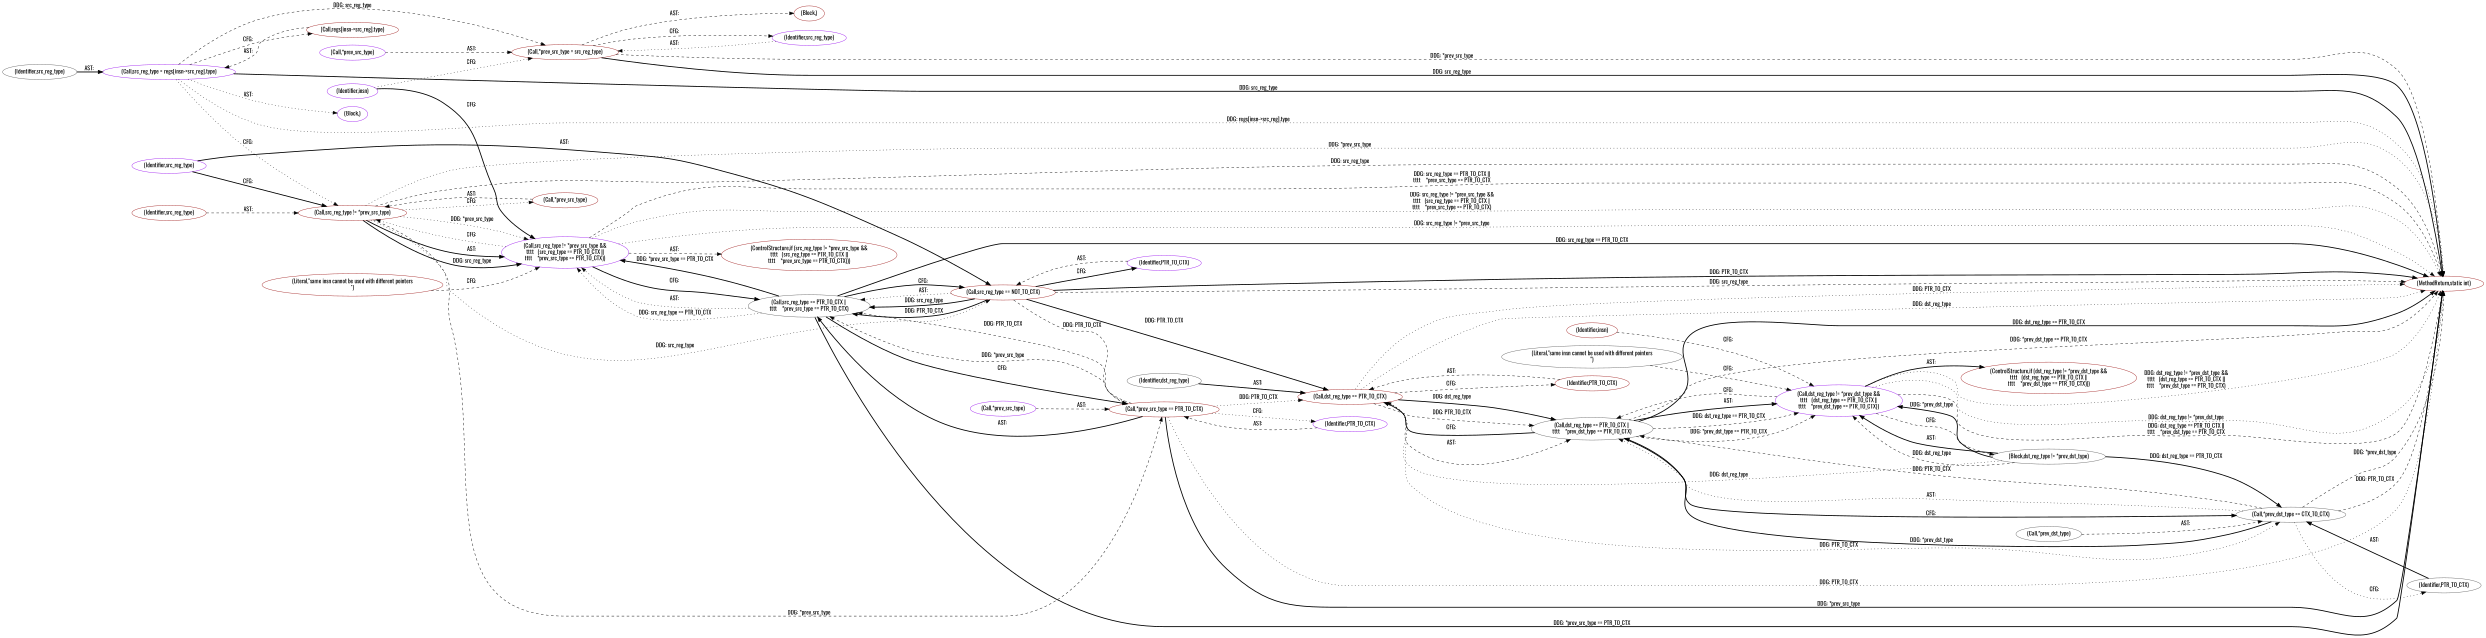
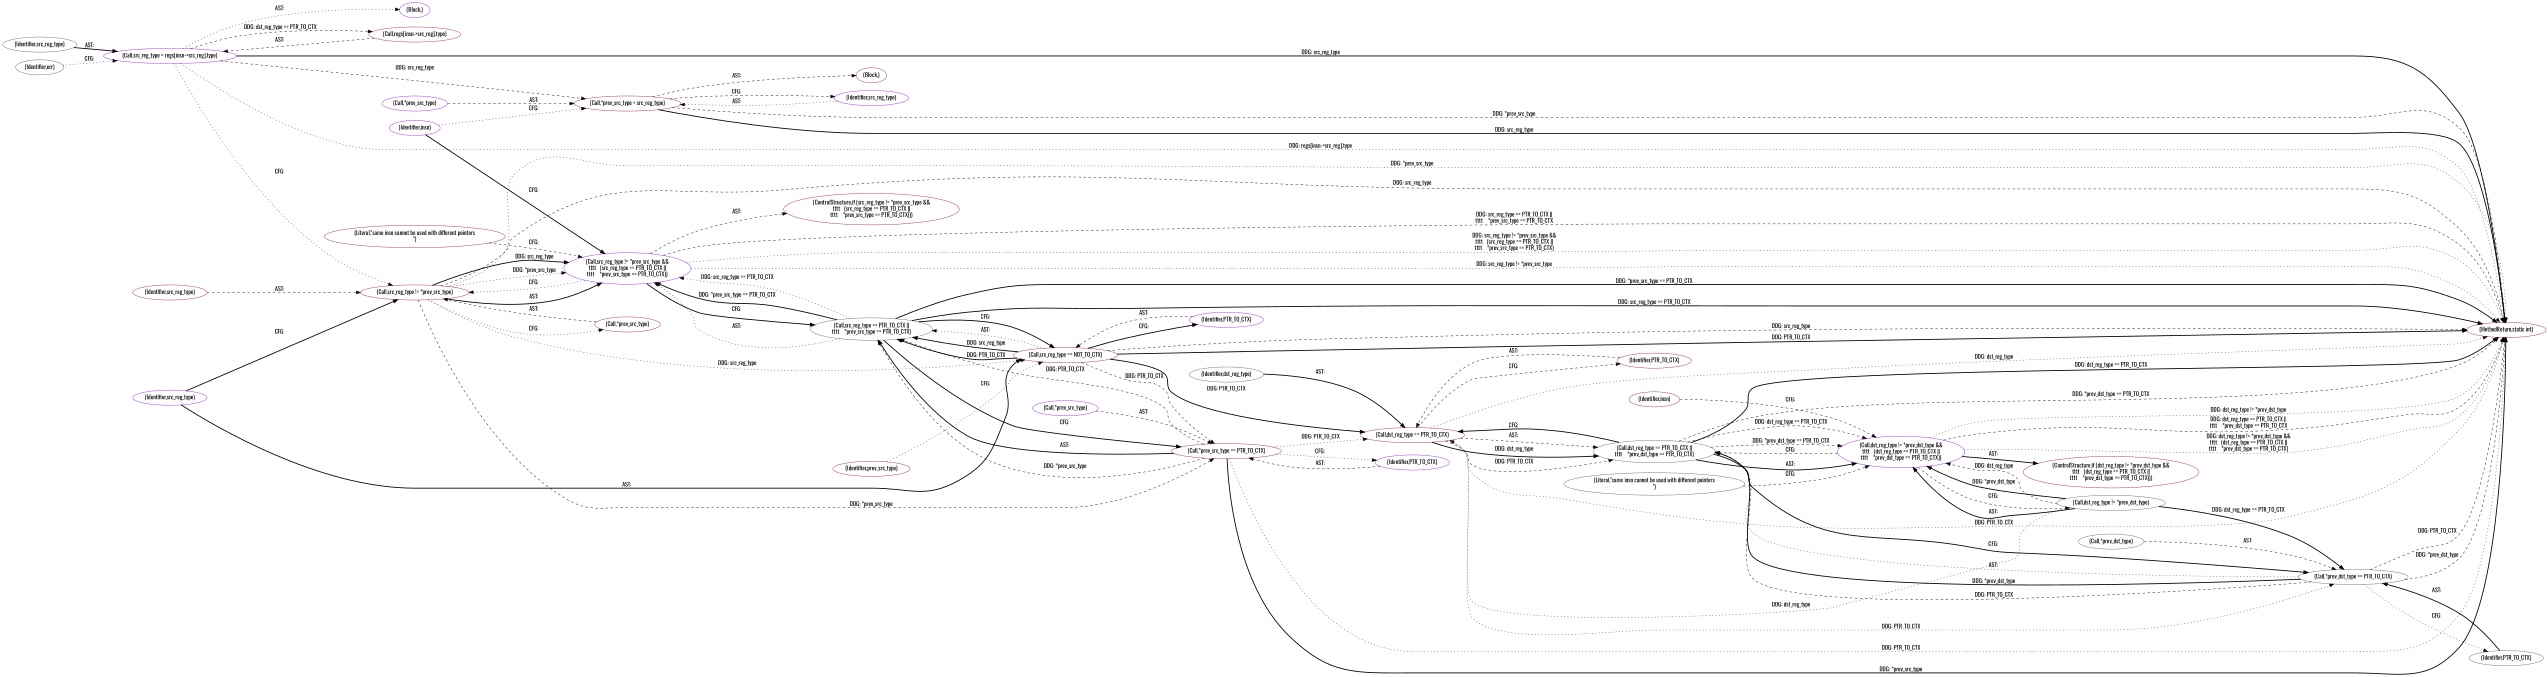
edge "(Call,src_reg_type = regs[insn->src_reg].type)" -> "(Call,regs[insn->src_reg].type)": label "CFG: " -> "DDG: dst_reg_type == PTR_TO_CTX"
node "(Identifier,err)": added
node "(Block,dst_reg_type != *prev_dst_type)": label "(Block,dst_reg_type != *prev_dst_type)" -> "(Call,dst_reg_type != *prev_dst_type)"
node "(Identifier,prev_src_type)": added
node "(Call,*prev_dst_type == CTX_TO_CTX)": label "(Call,*prev_dst_type == CTX_TO_CTX)" -> "(Call,*prev_dst_type == PTR_TO_CTX)"
